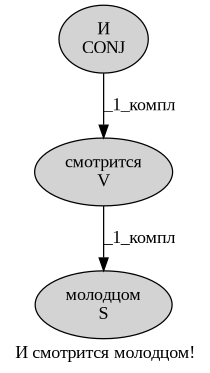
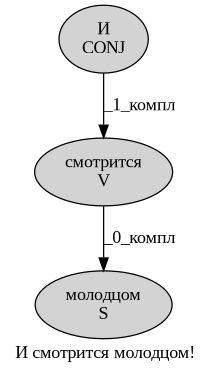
edge "смотрится V" -> "молодцом S": label "_1_компл" -> "_0_компл"
